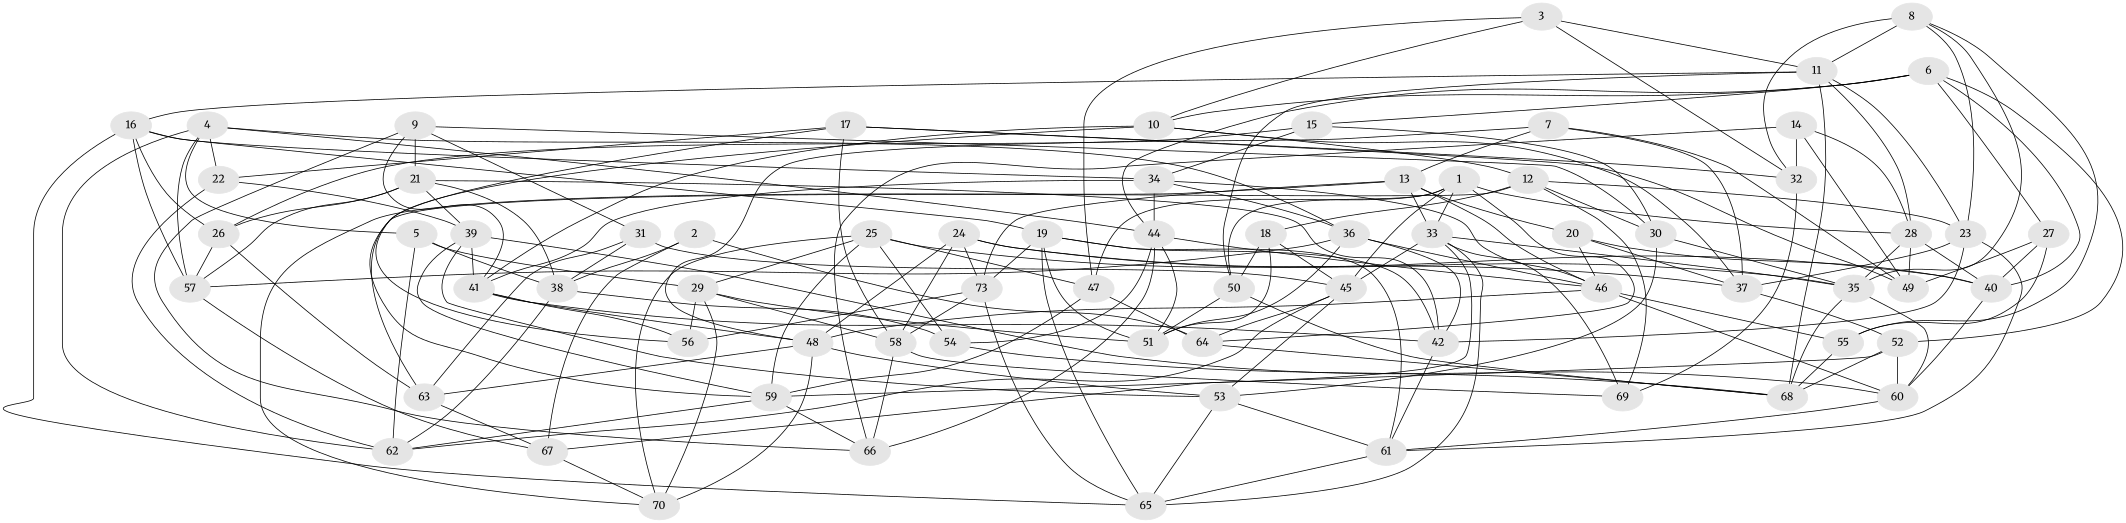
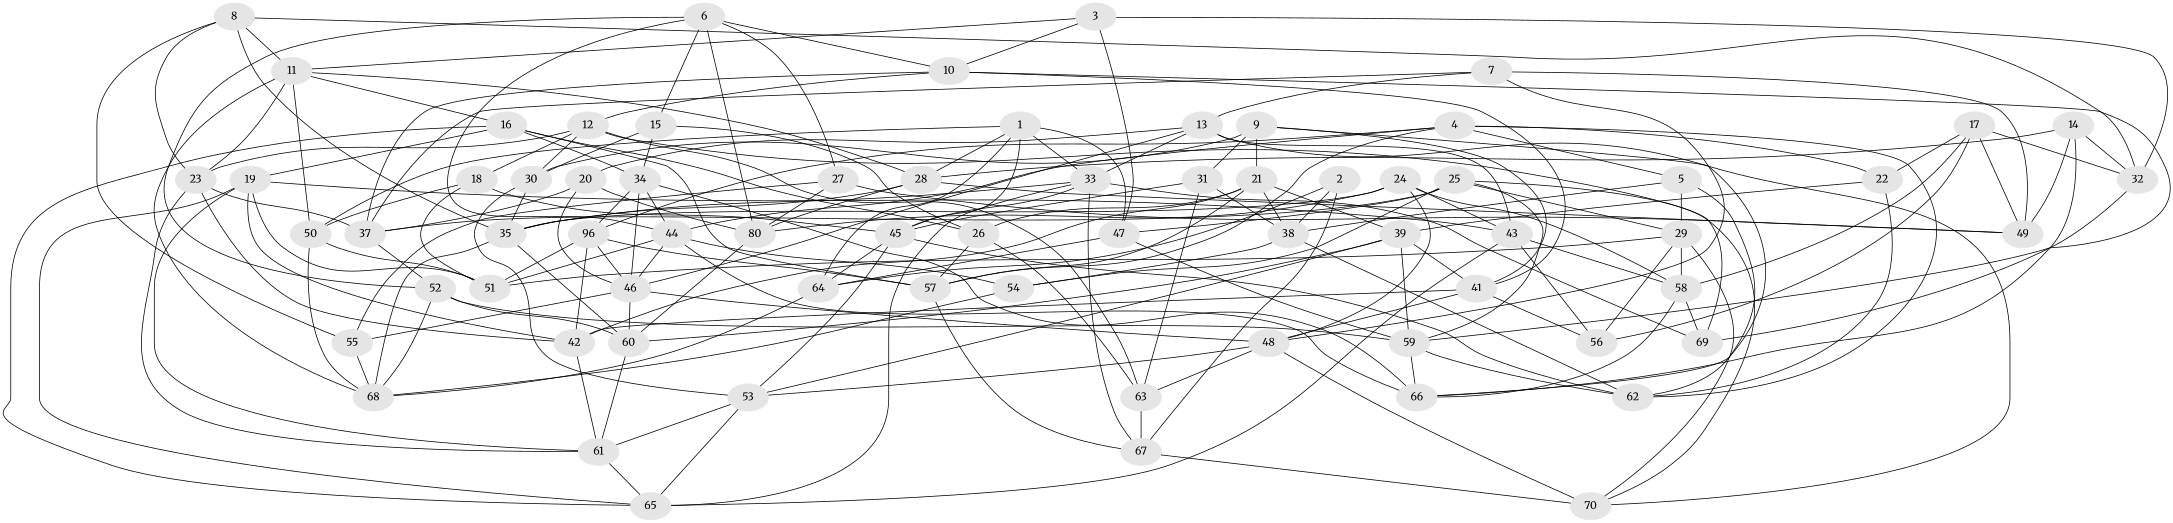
edge "34" -- "41": now "34" -- "66"
node "36": label "36" -> "96"
node "73": label "73" -> "43"
node "40": label "40" -> "80"
